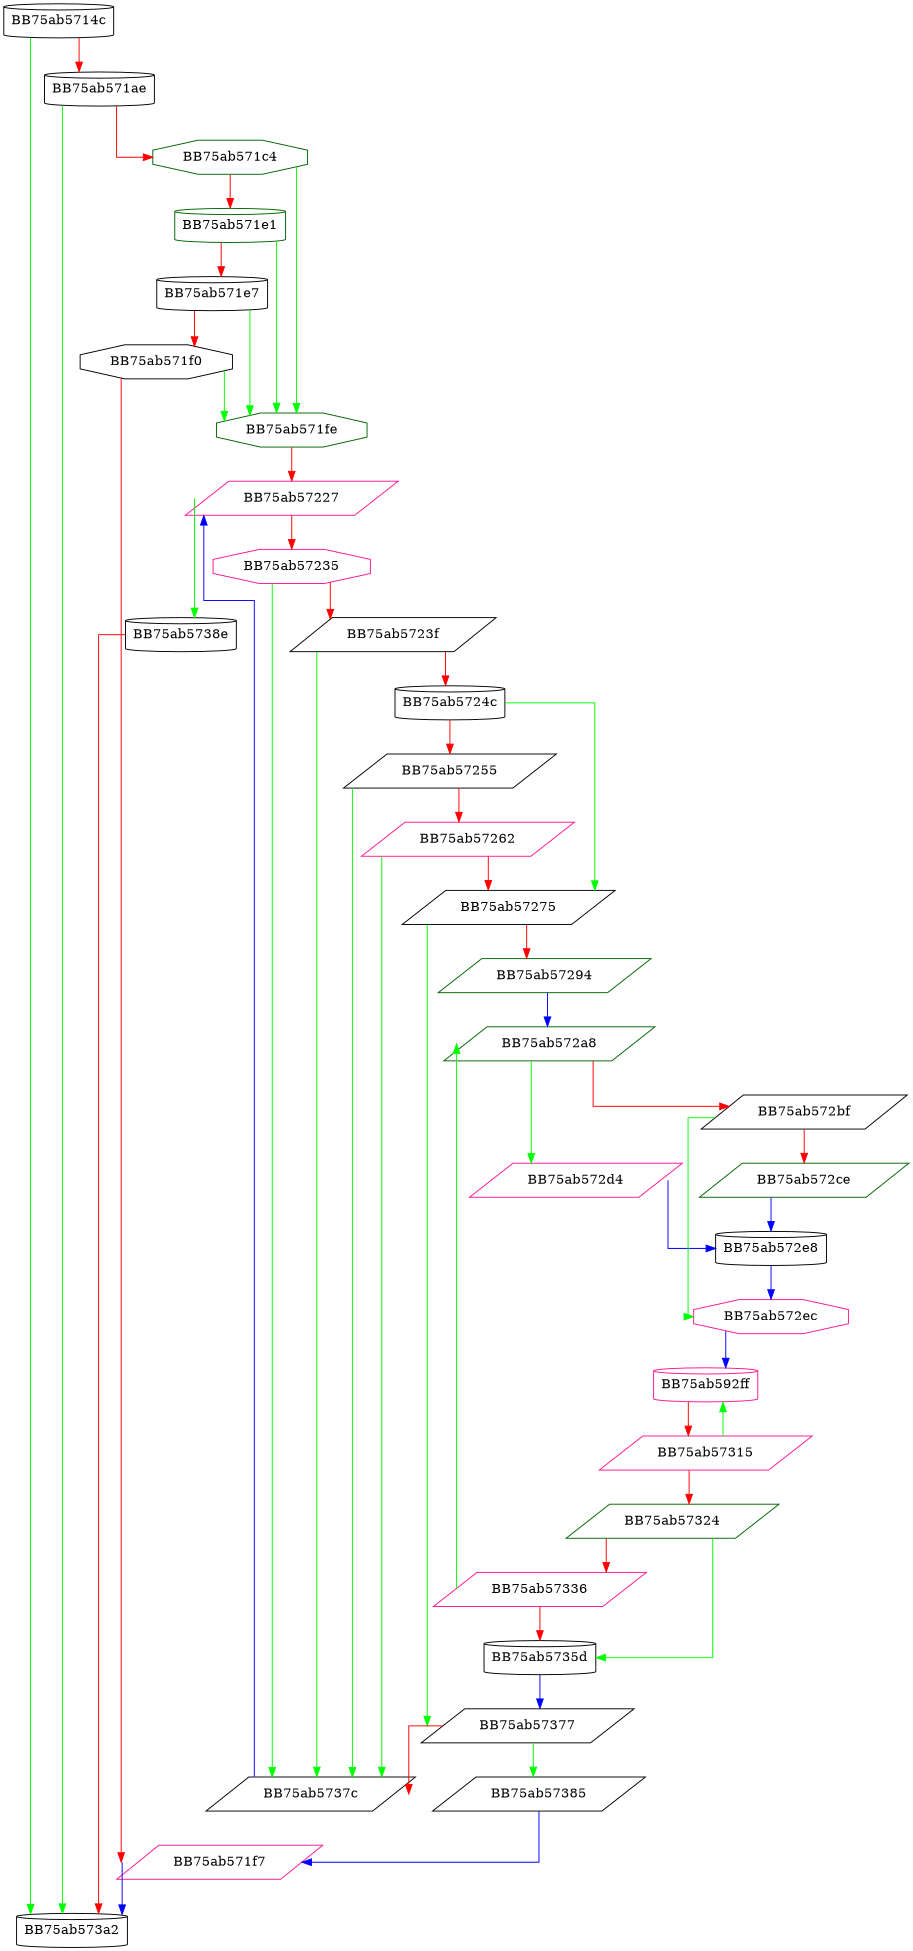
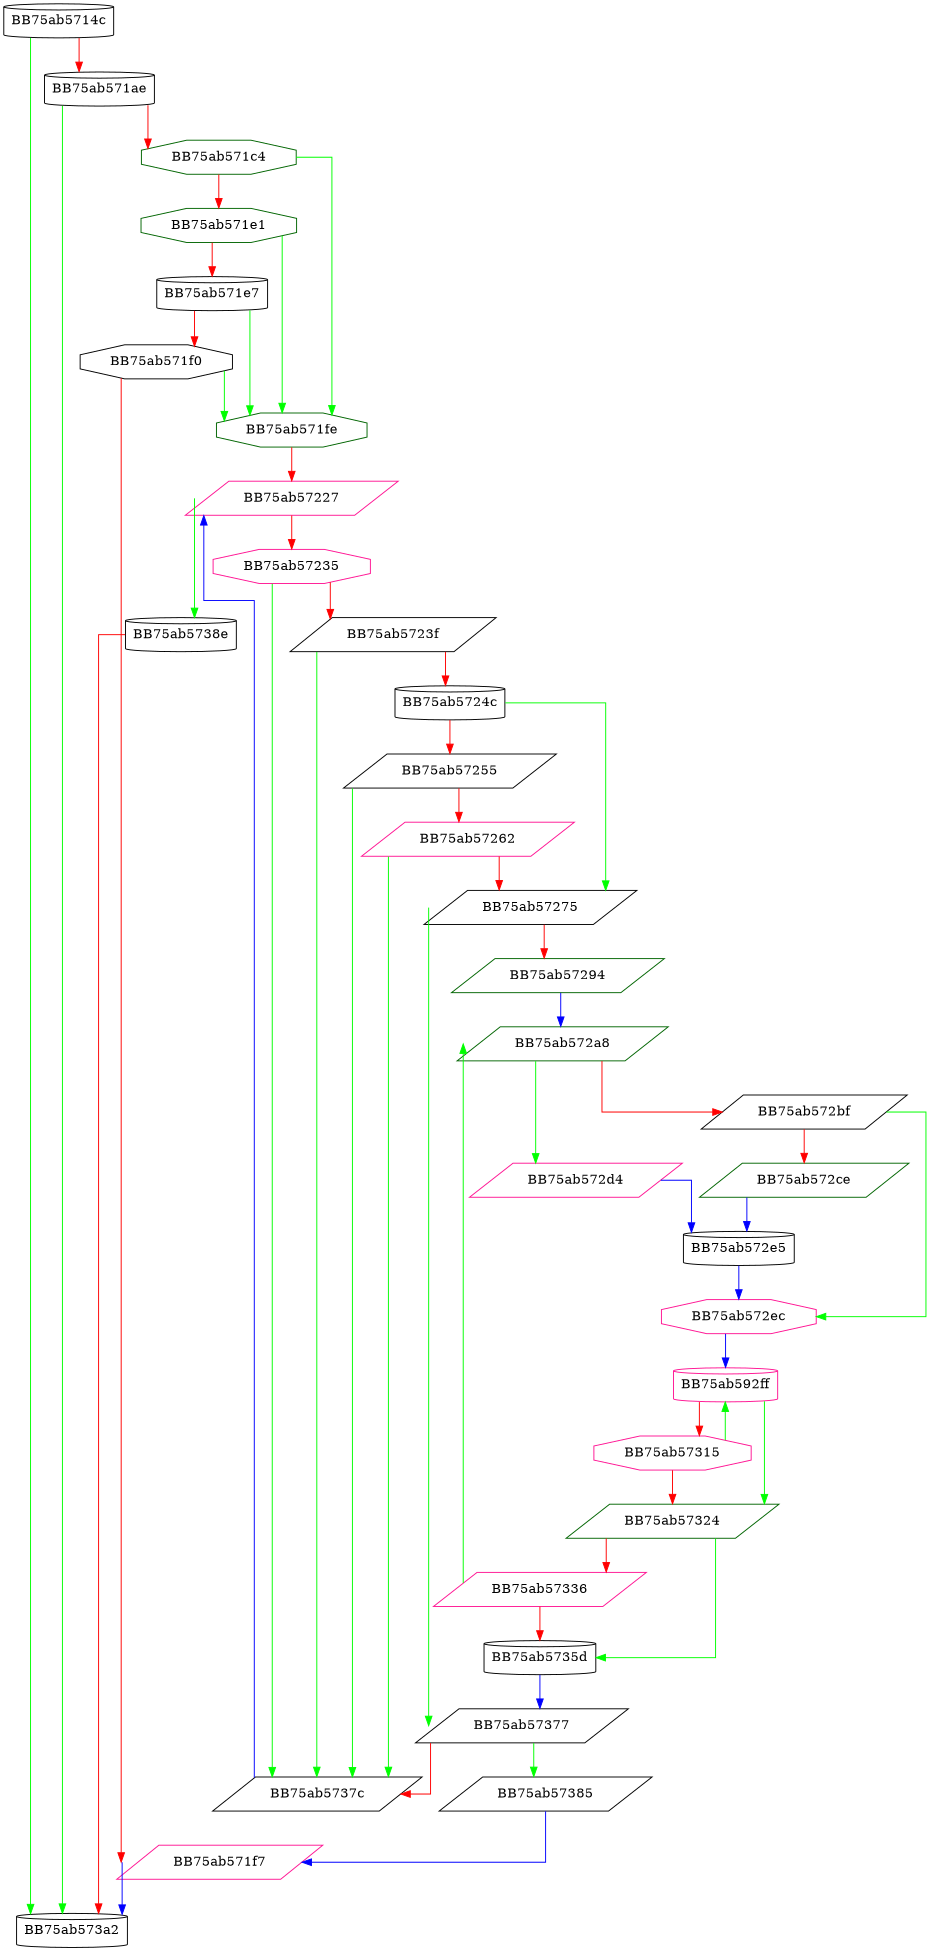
node "BB75ab571e1": shape cylinder -> octagon
node "BB75ab572e8": label "BB75ab572e8" -> "BB75ab572e5"
edge "BB75ab592ff" -> "BB75ab57324": added
node "BB75ab57315": shape parallelogram -> octagon
